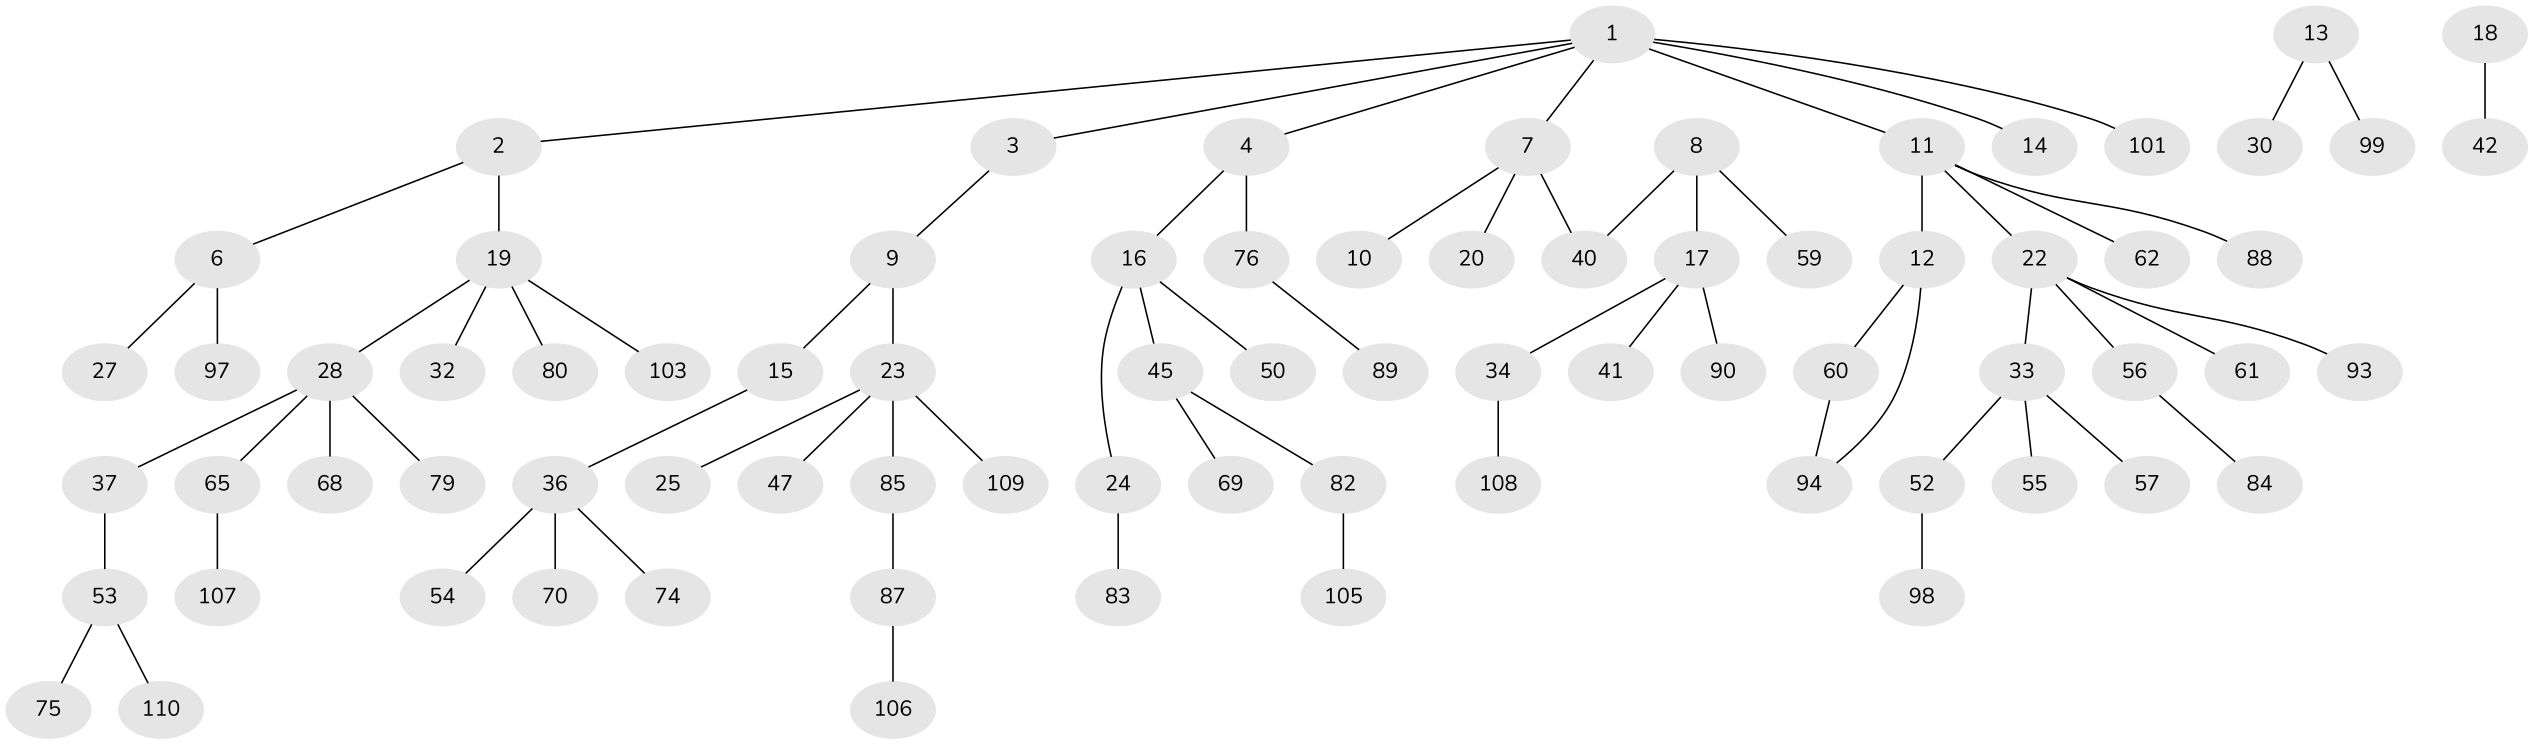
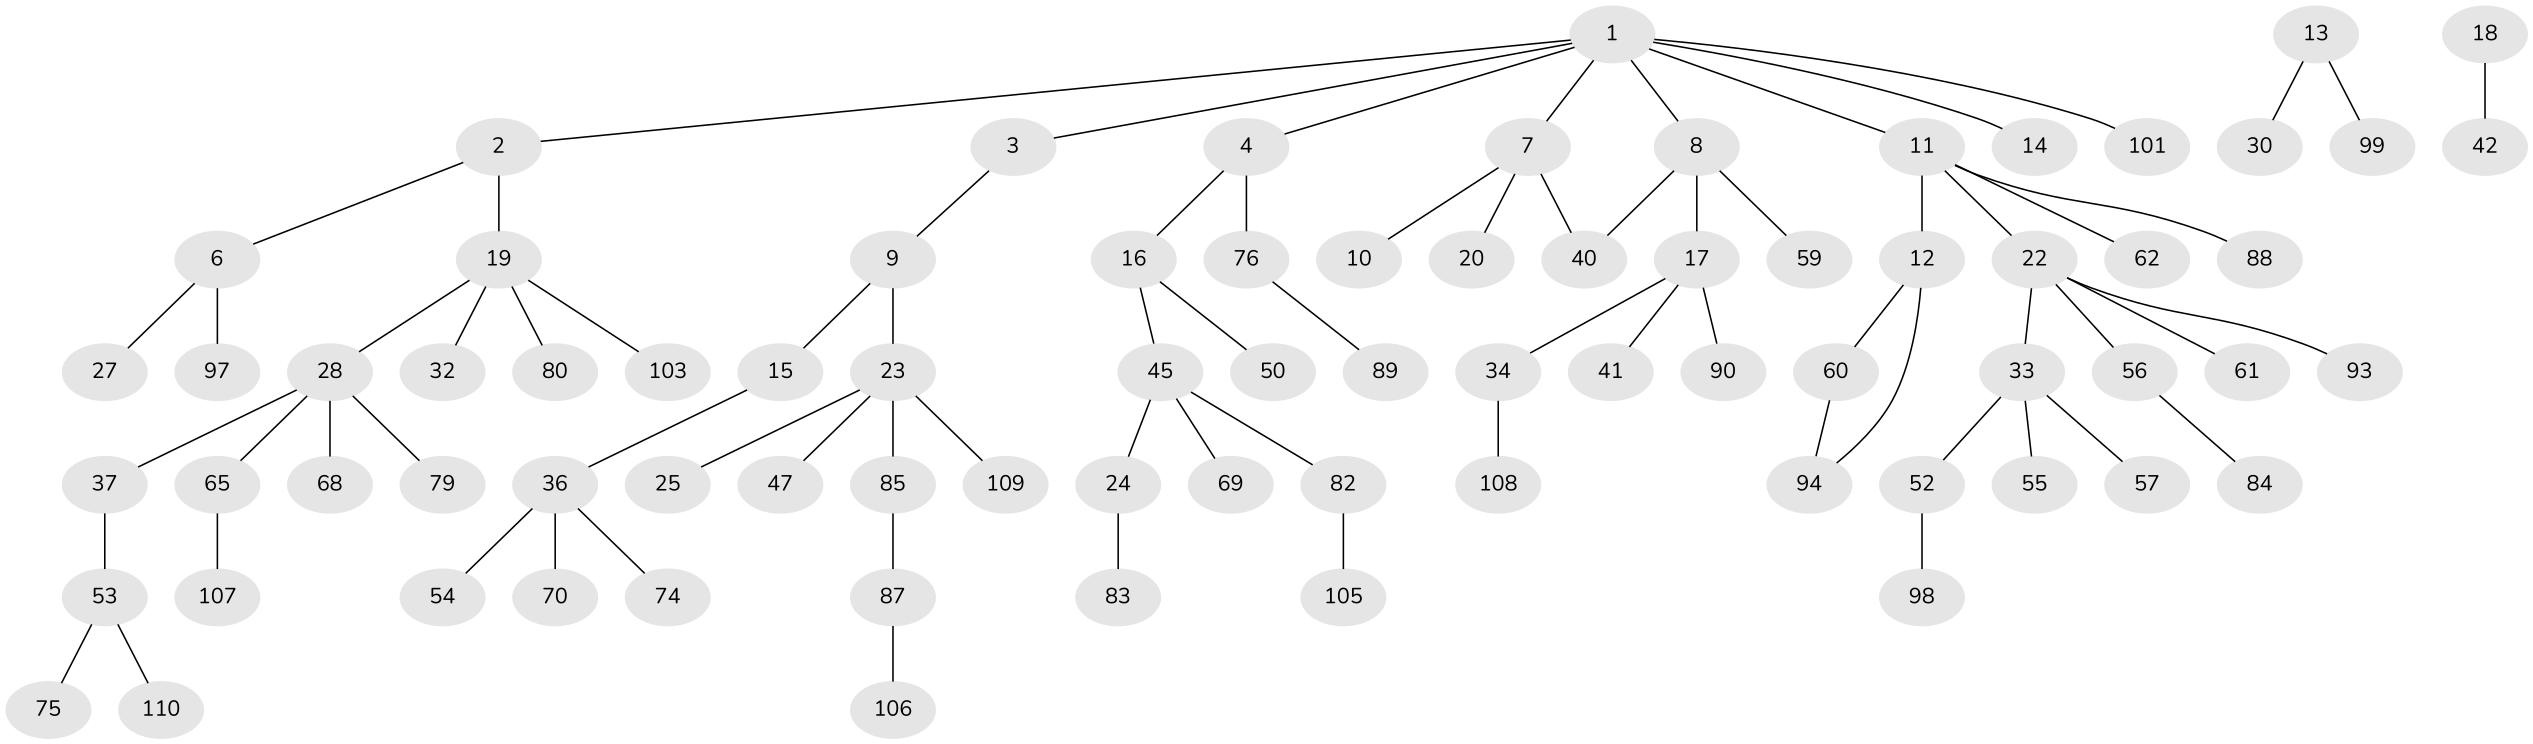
edge "1" -- "8": added
edge "16" -- "24": now "45" -- "24"
